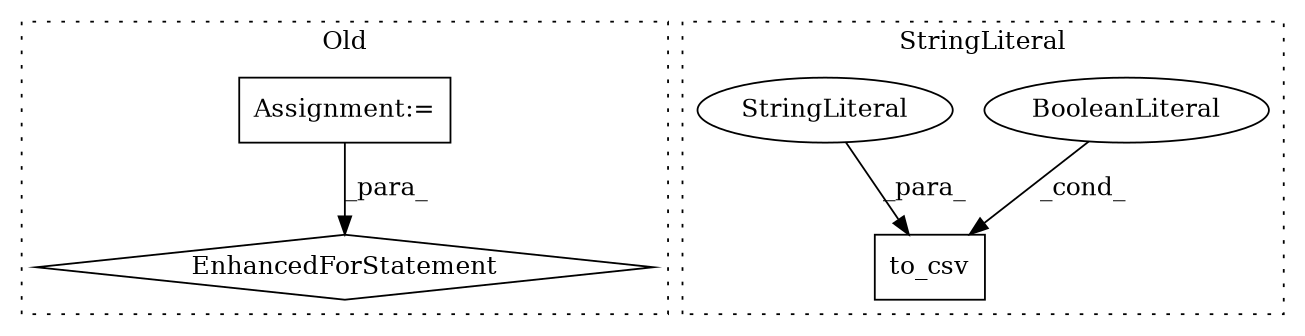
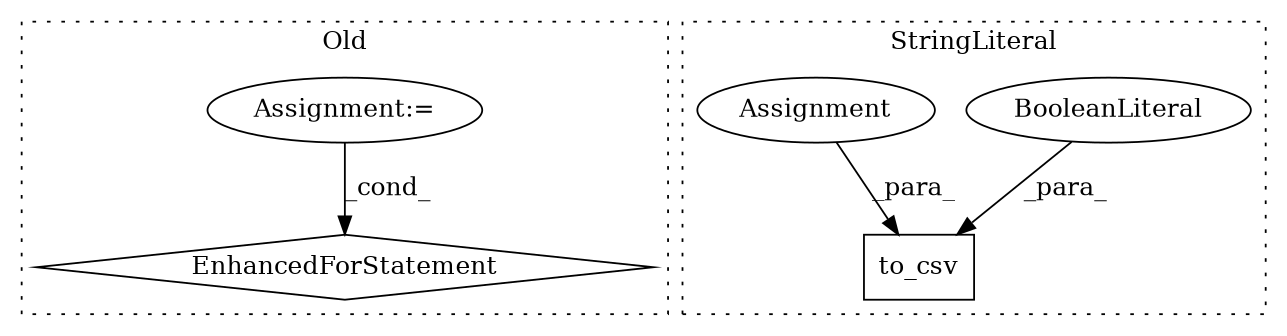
node "Assignment:=": shape box -> ellipse
node "StringLiteral": label "StringLiteral" -> "Assignment"
edge "Assignment:=" -> "EnhancedForStatement": label "_para_" -> "_cond_"
edge "BooleanLiteral" -> "to_csv": label "_cond_" -> "_para_"
